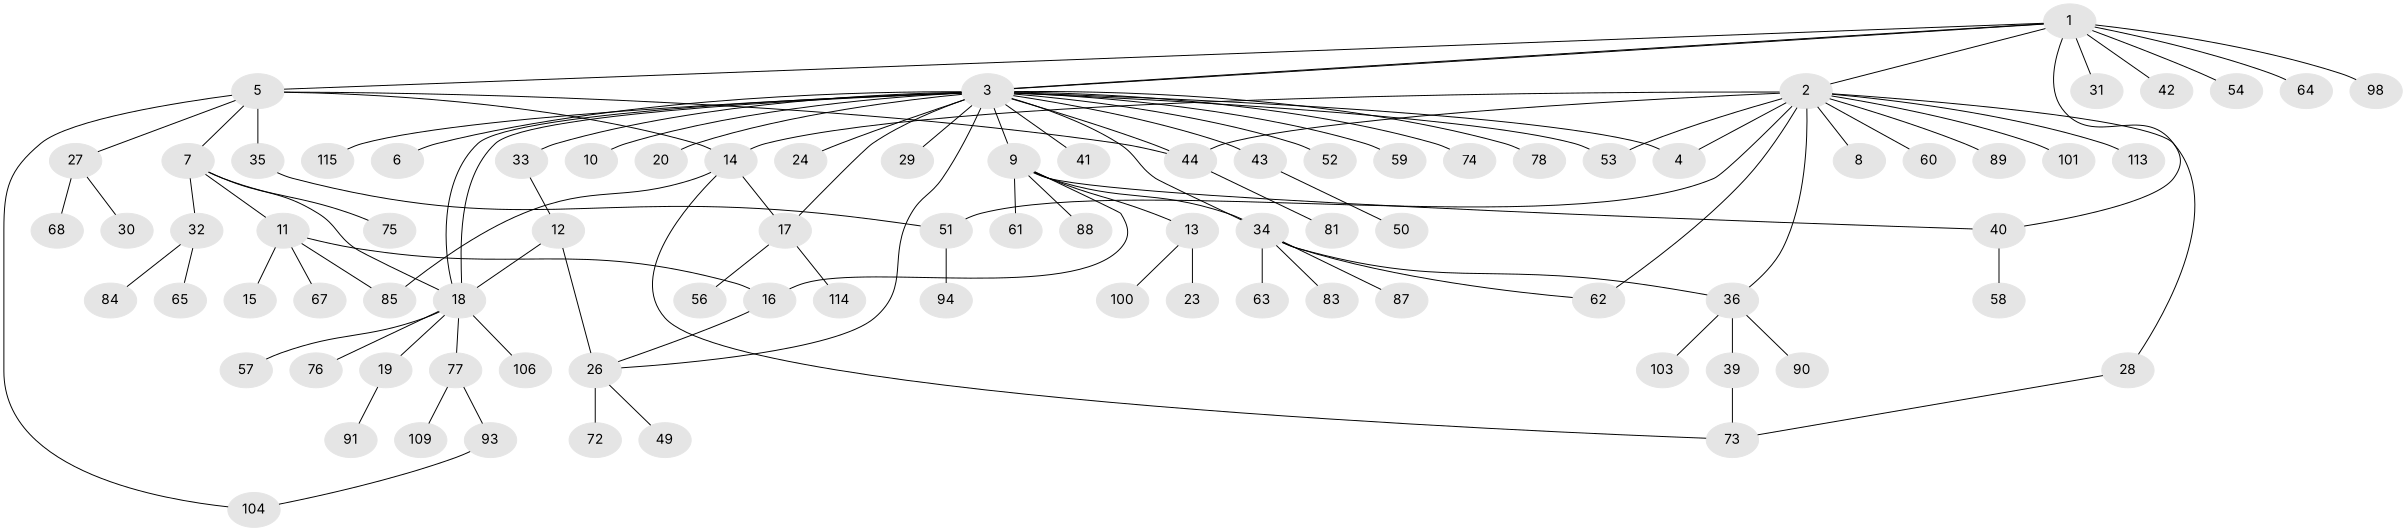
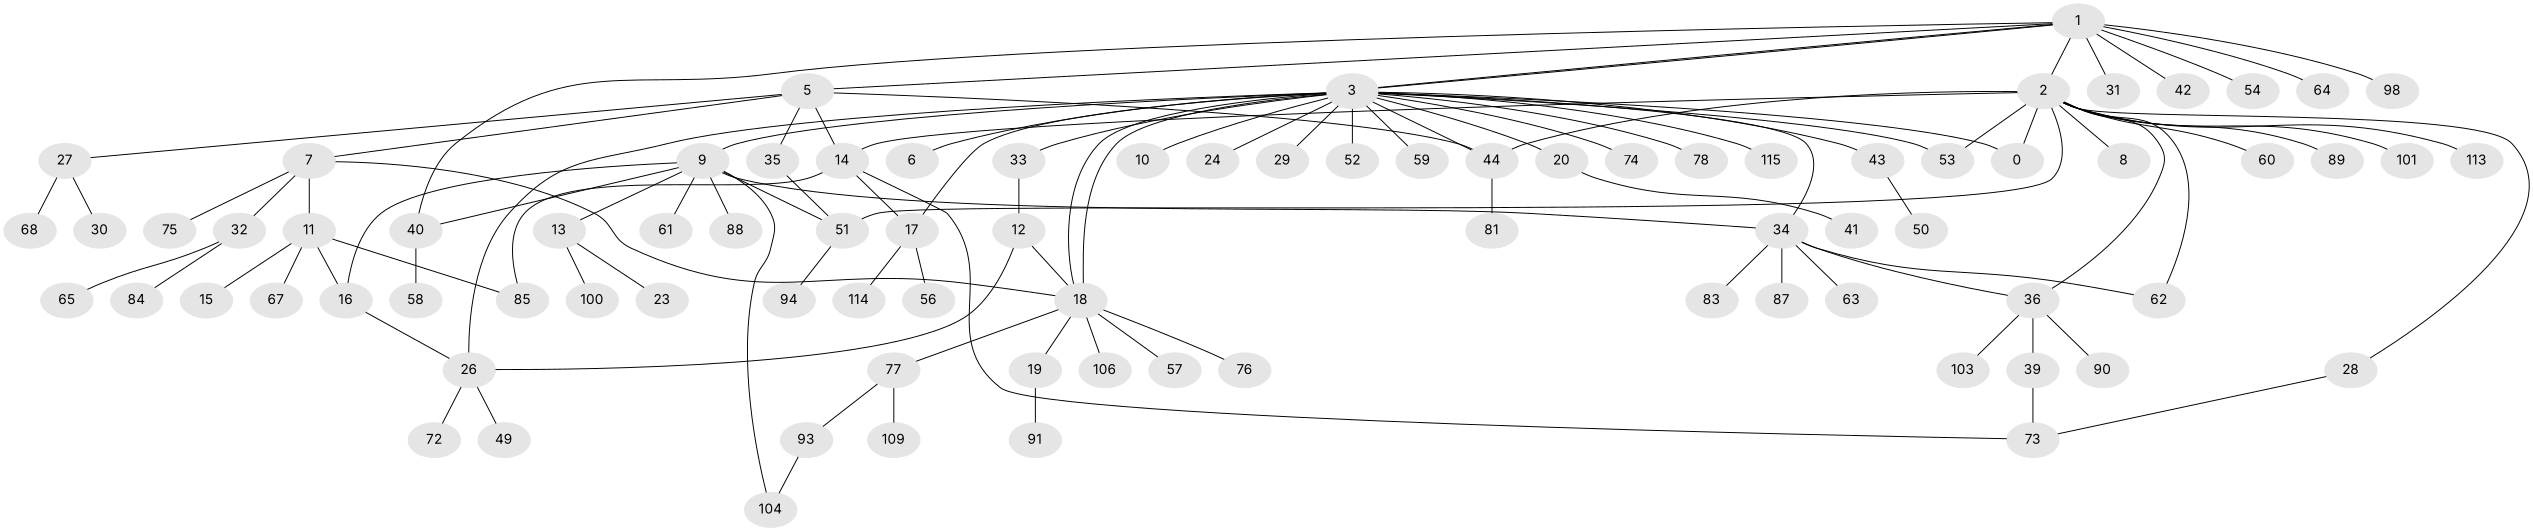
edge "3" -- "41": now "20" -- "41"
node "4": label "4" -> "0"
edge "9" -- "51": added
edge "5" -- "104": now "9" -- "104"
